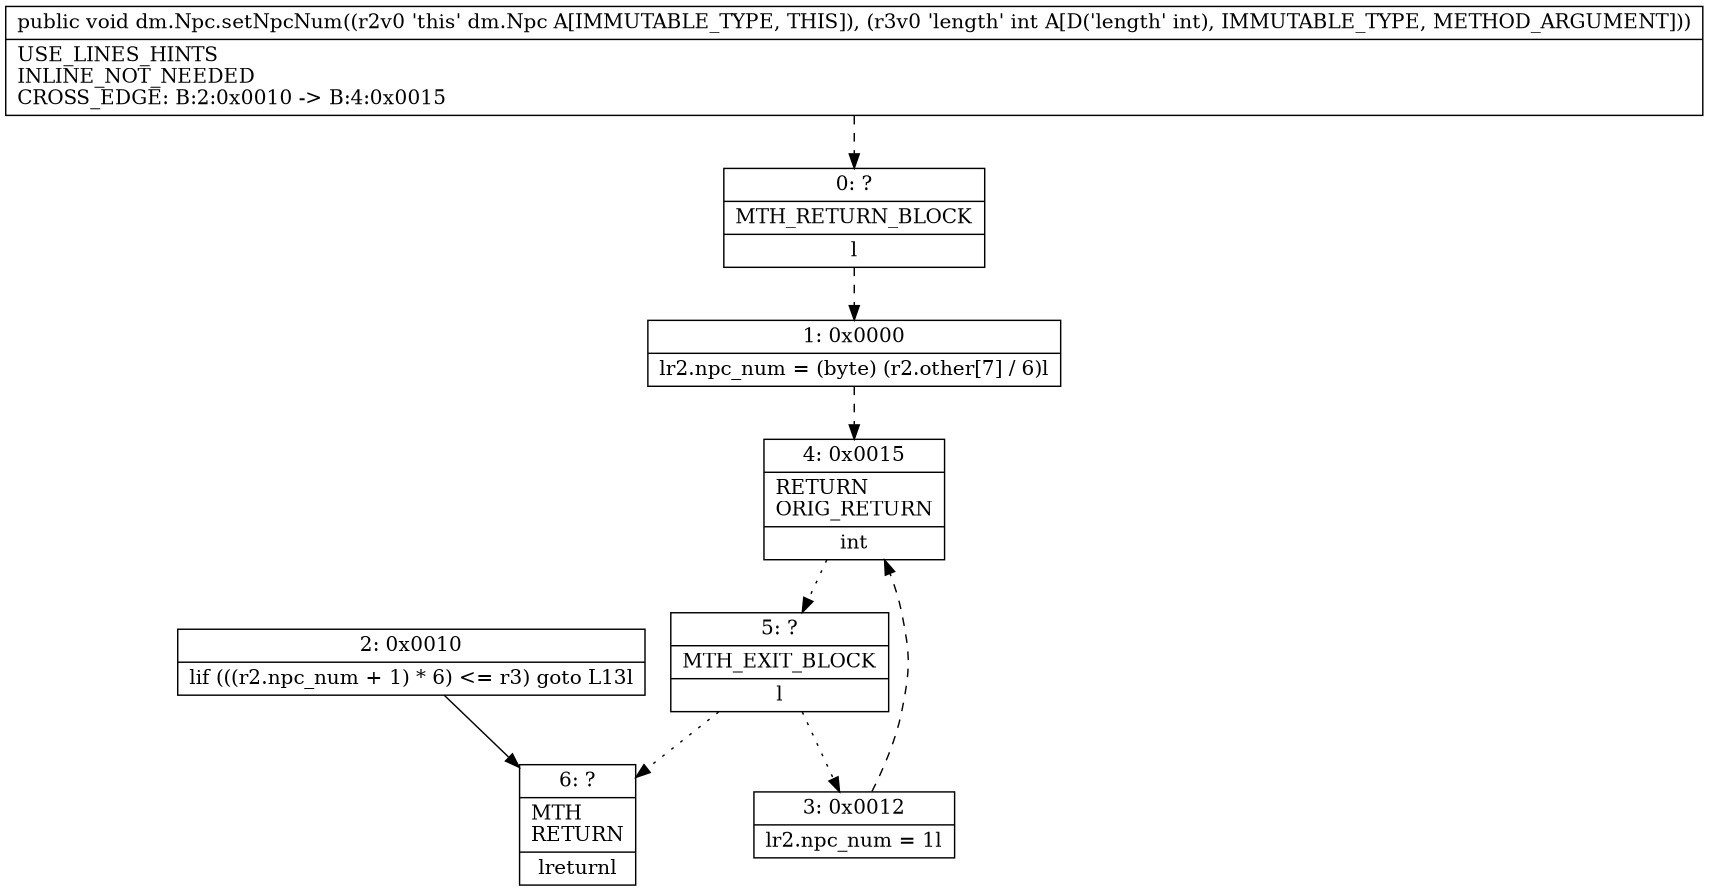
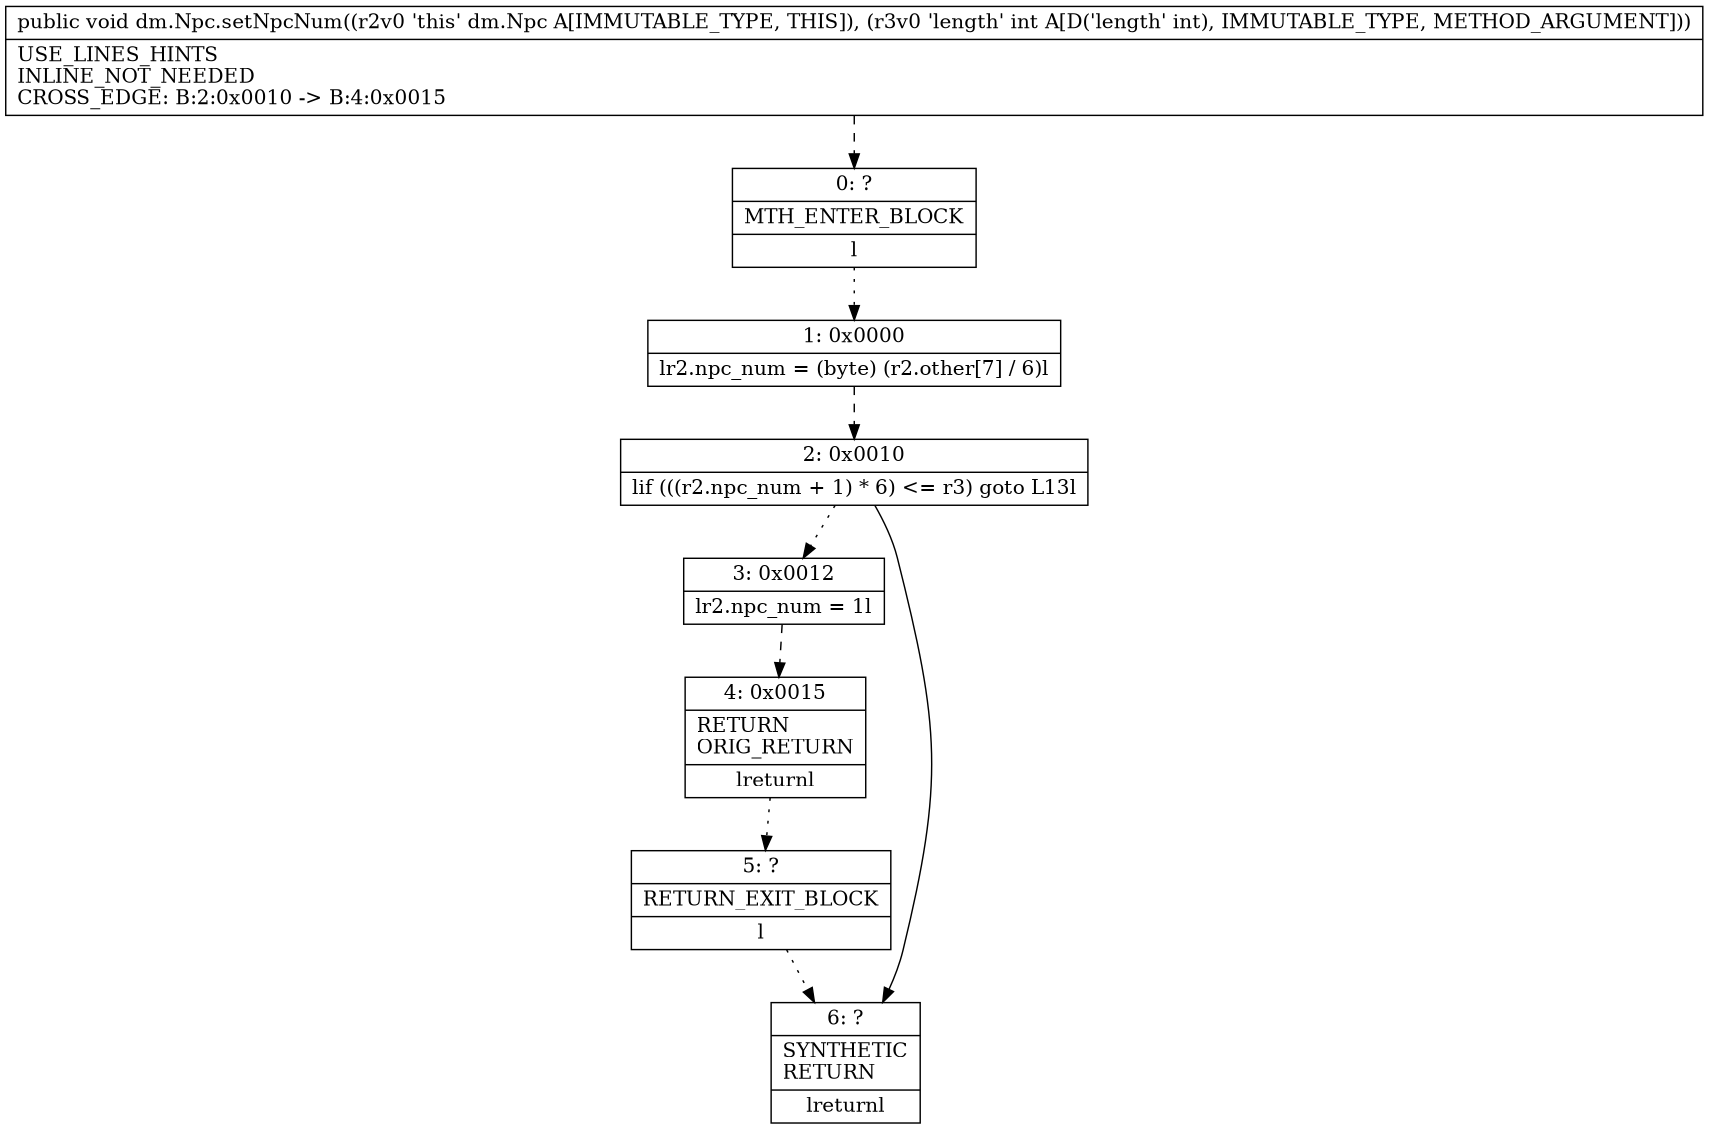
node "0: ?": text "MTH_RETURN_BLOCK" -> "MTH_ENTER_BLOCK"
edge "0: ?" -> "1: 0x0000": style dashed -> dotted
edge "1: 0x0000" -> "4: 0x0015": now "1: 0x0000" -> "2: 0x0010"
node "4: 0x0015": text "int" -> "lreturnl"
node "5: ?": text "MTH_EXIT_BLOCK" -> "RETURN_EXIT_BLOCK"
edge "5: ?" -> "3: 0x0012": now "2: 0x0010" -> "3: 0x0012"
node "6: ?": text "MTH" -> "SYNTHETIC"
